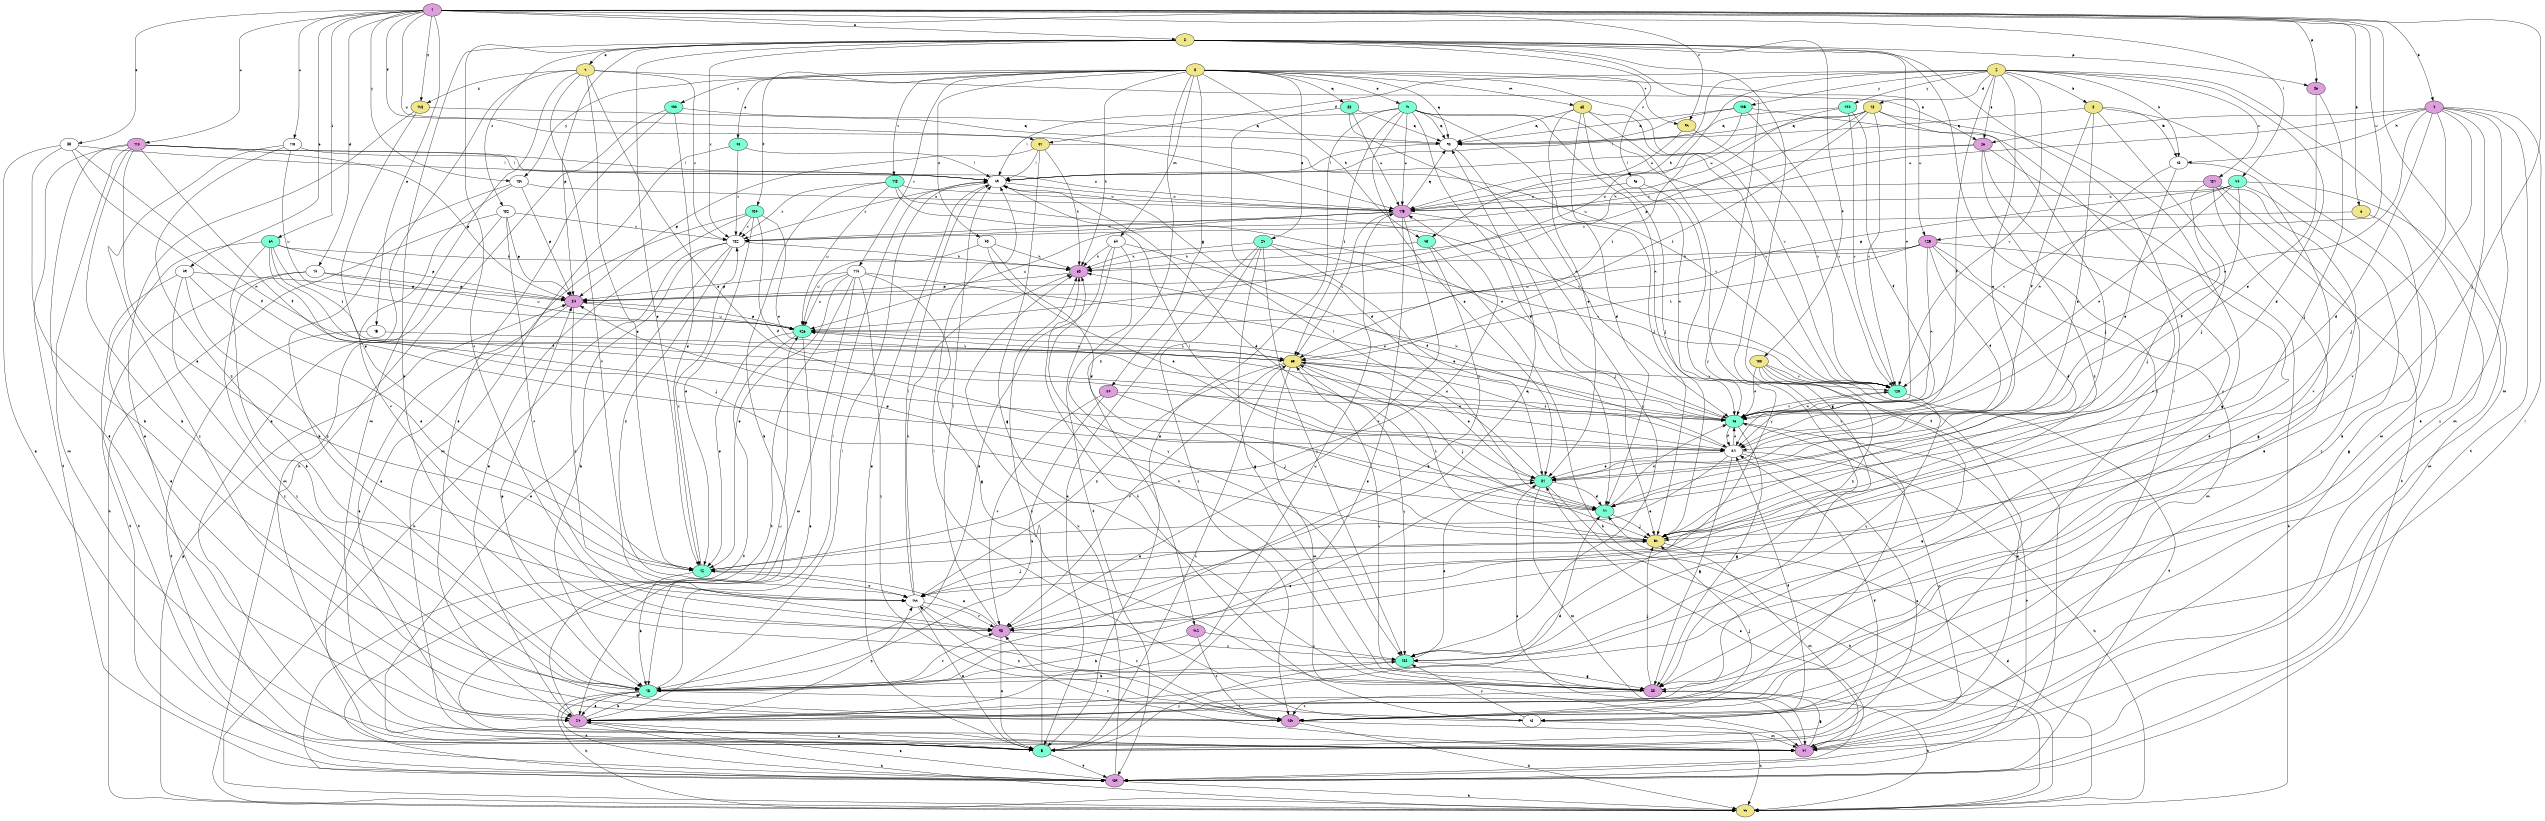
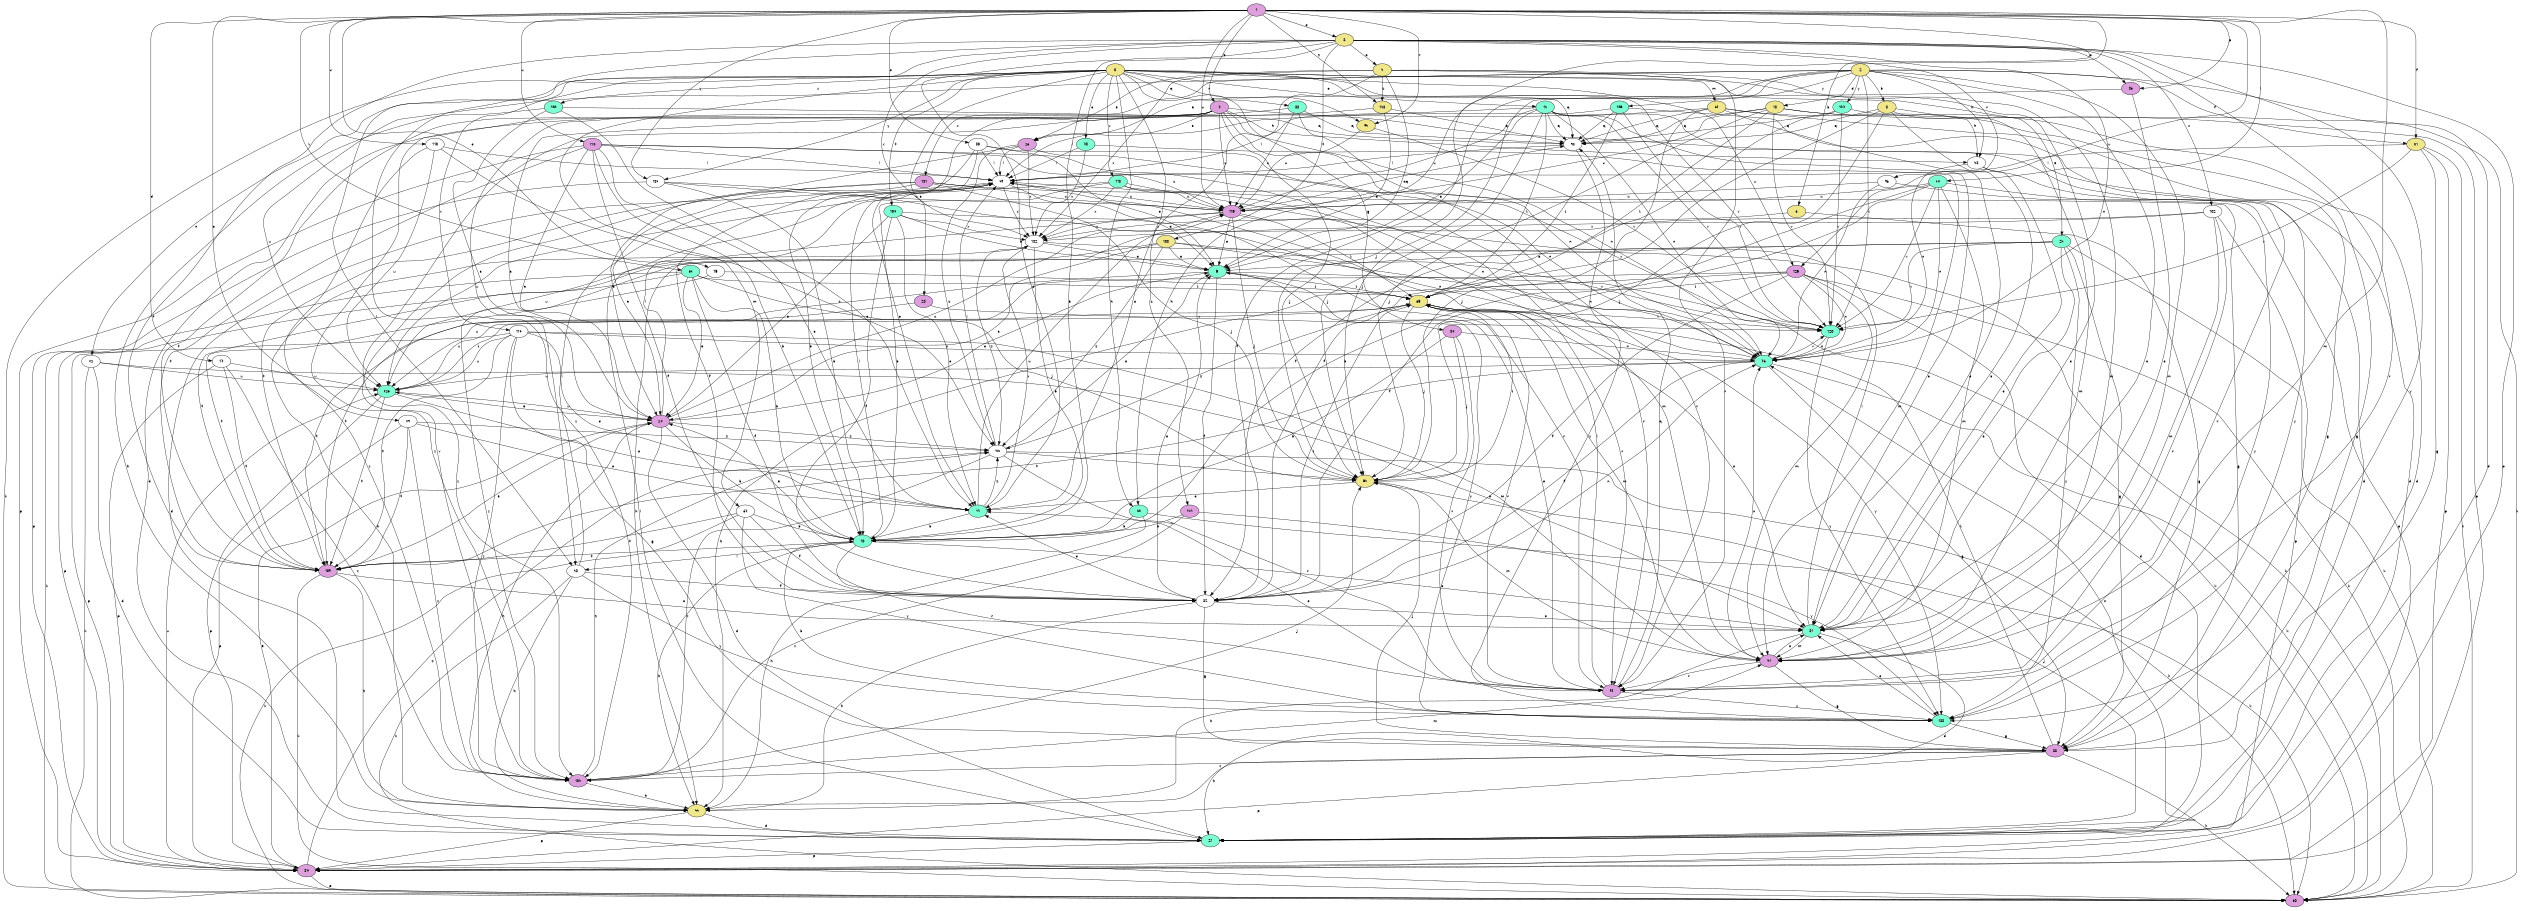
node "70": label "70" -> "72"
edge "60" -> "87": reversed
node "23": added
